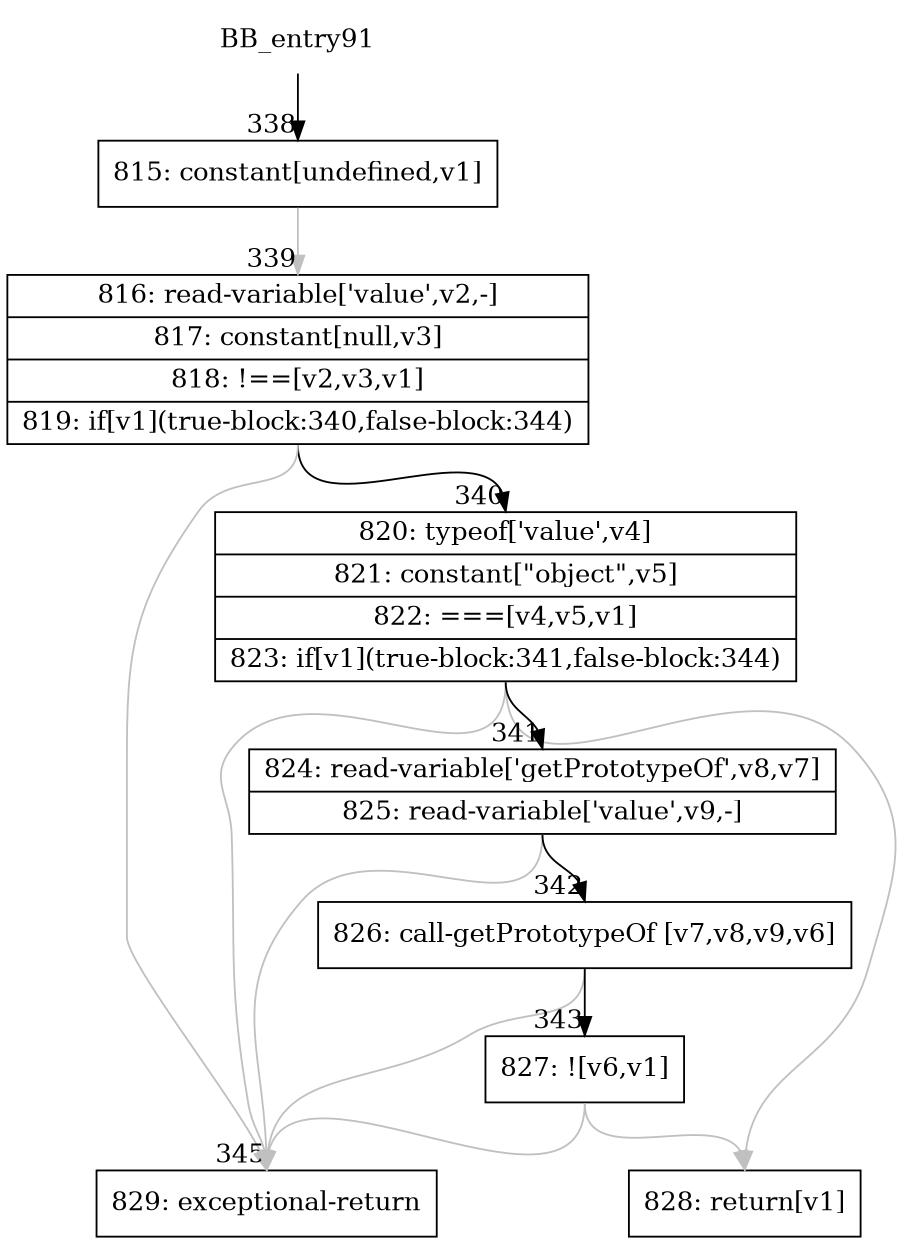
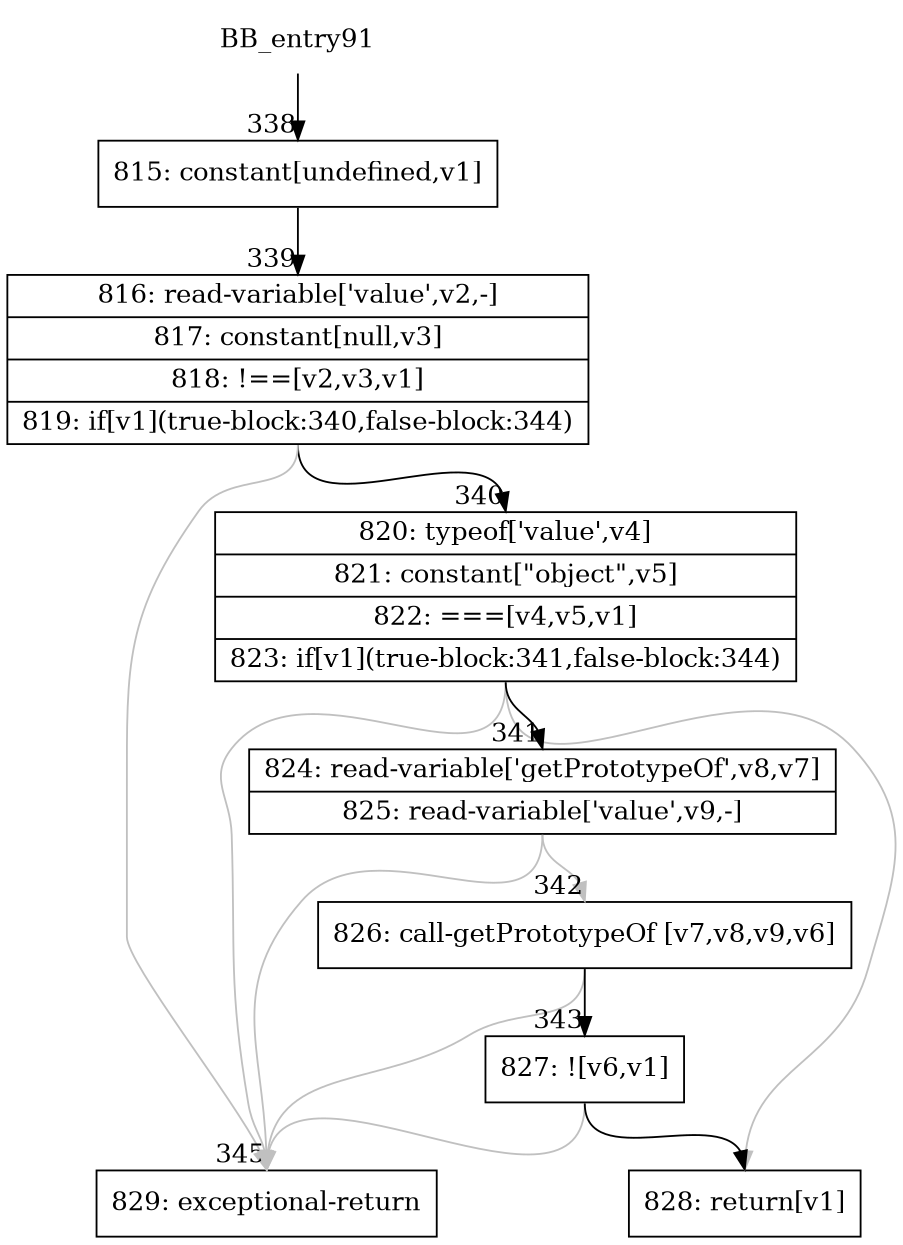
edge "815: constant[undefined,v1]" -> "816: read-variable['value',v2,-]": color gray -> black
edge "824: read-variable['getPrototypeOf',v8,v7]" -> "826: call-getPrototypeOf [v7,v8,v9,v6]": color black -> gray
edge "827: ![v6,v1]" -> "828: return[v1]": color gray -> black
